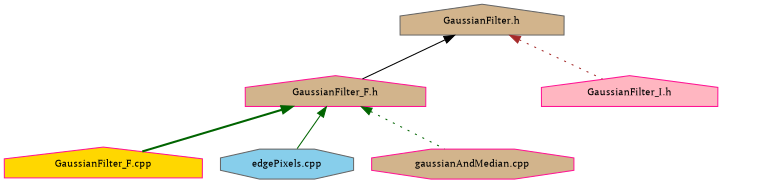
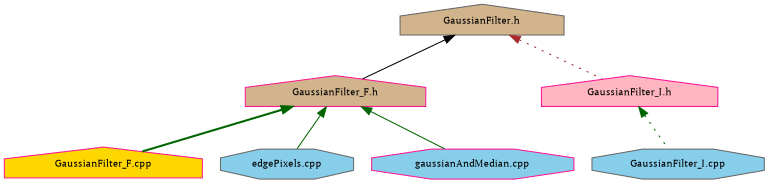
edge "gaussianAndMedian.cpp" -> "GaussianFilter_F.h": style dotted -> solid
node "gaussianAndMedian.cpp": fillcolor tan -> skyblue
node "GaussianFilter_I.cpp": added
